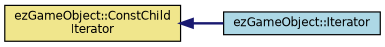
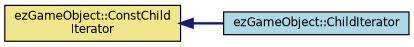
node "ezGameObject::Iterator": label "ezGameObject::Iterator" -> "ezGameObject::ChildIterator"
